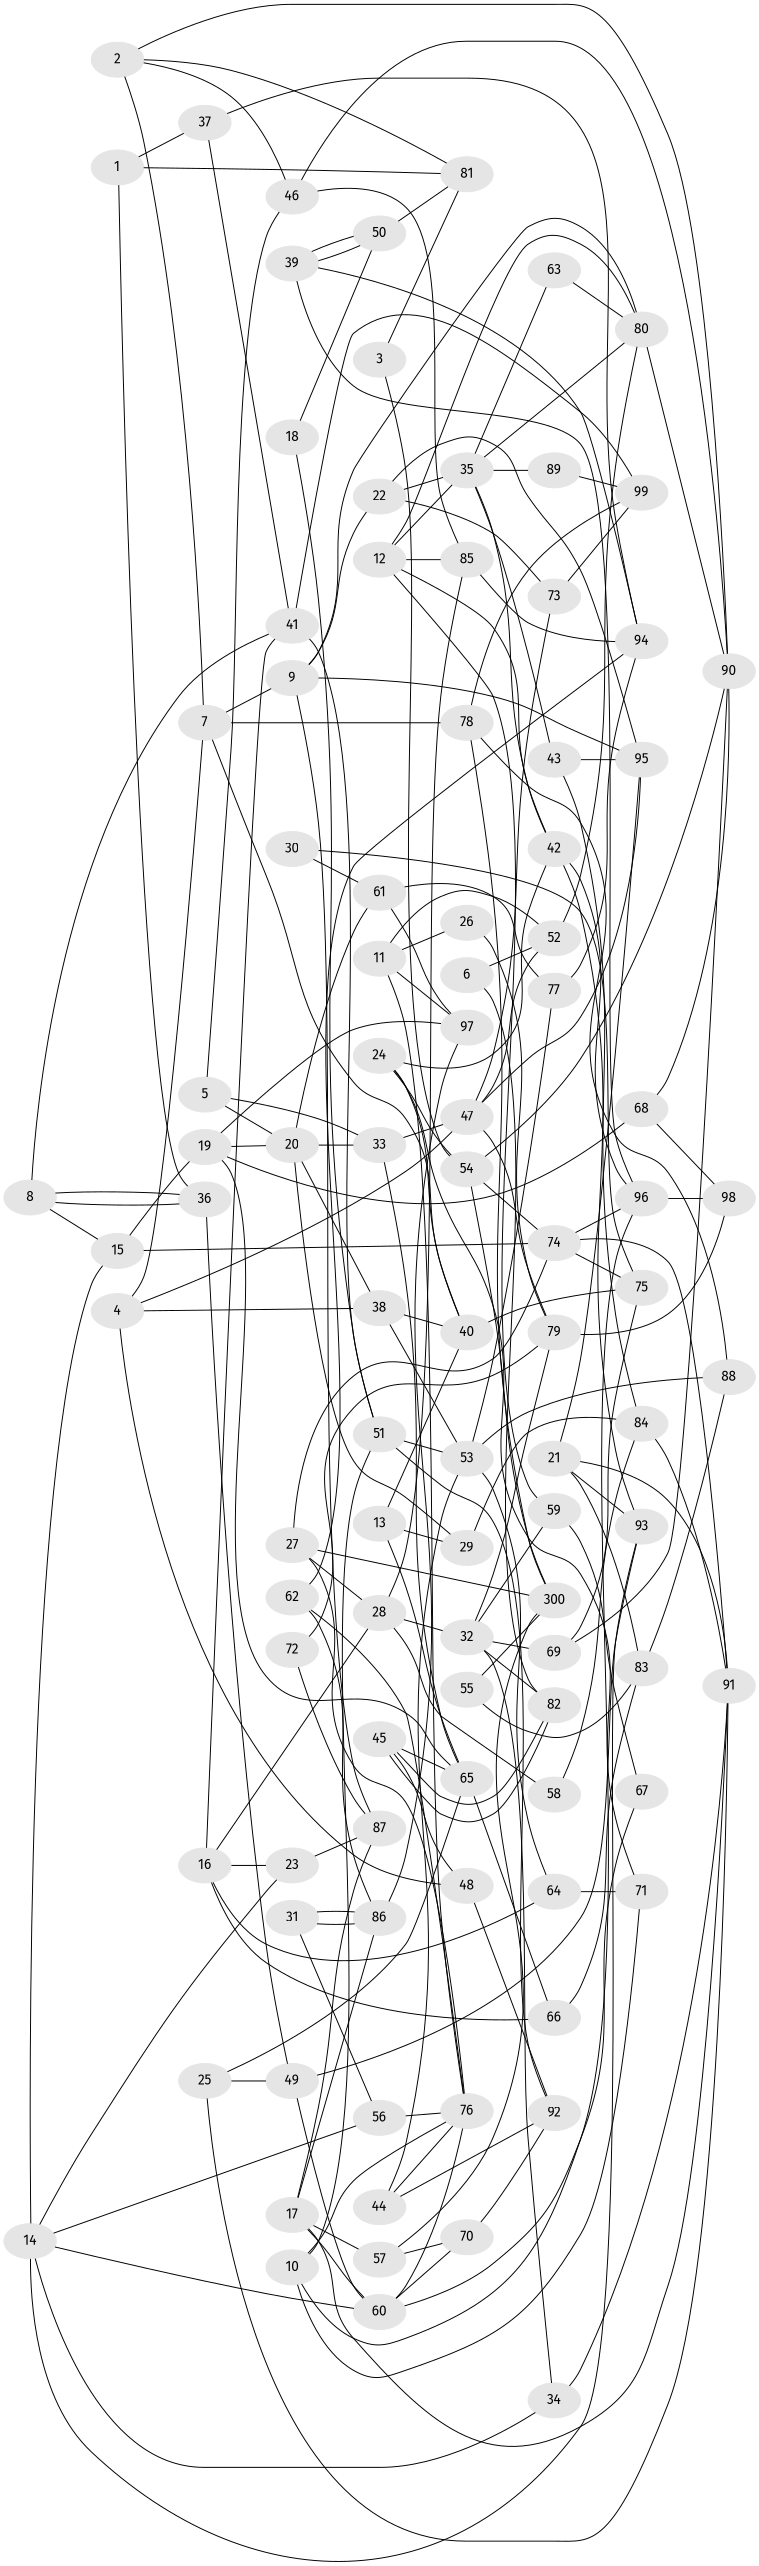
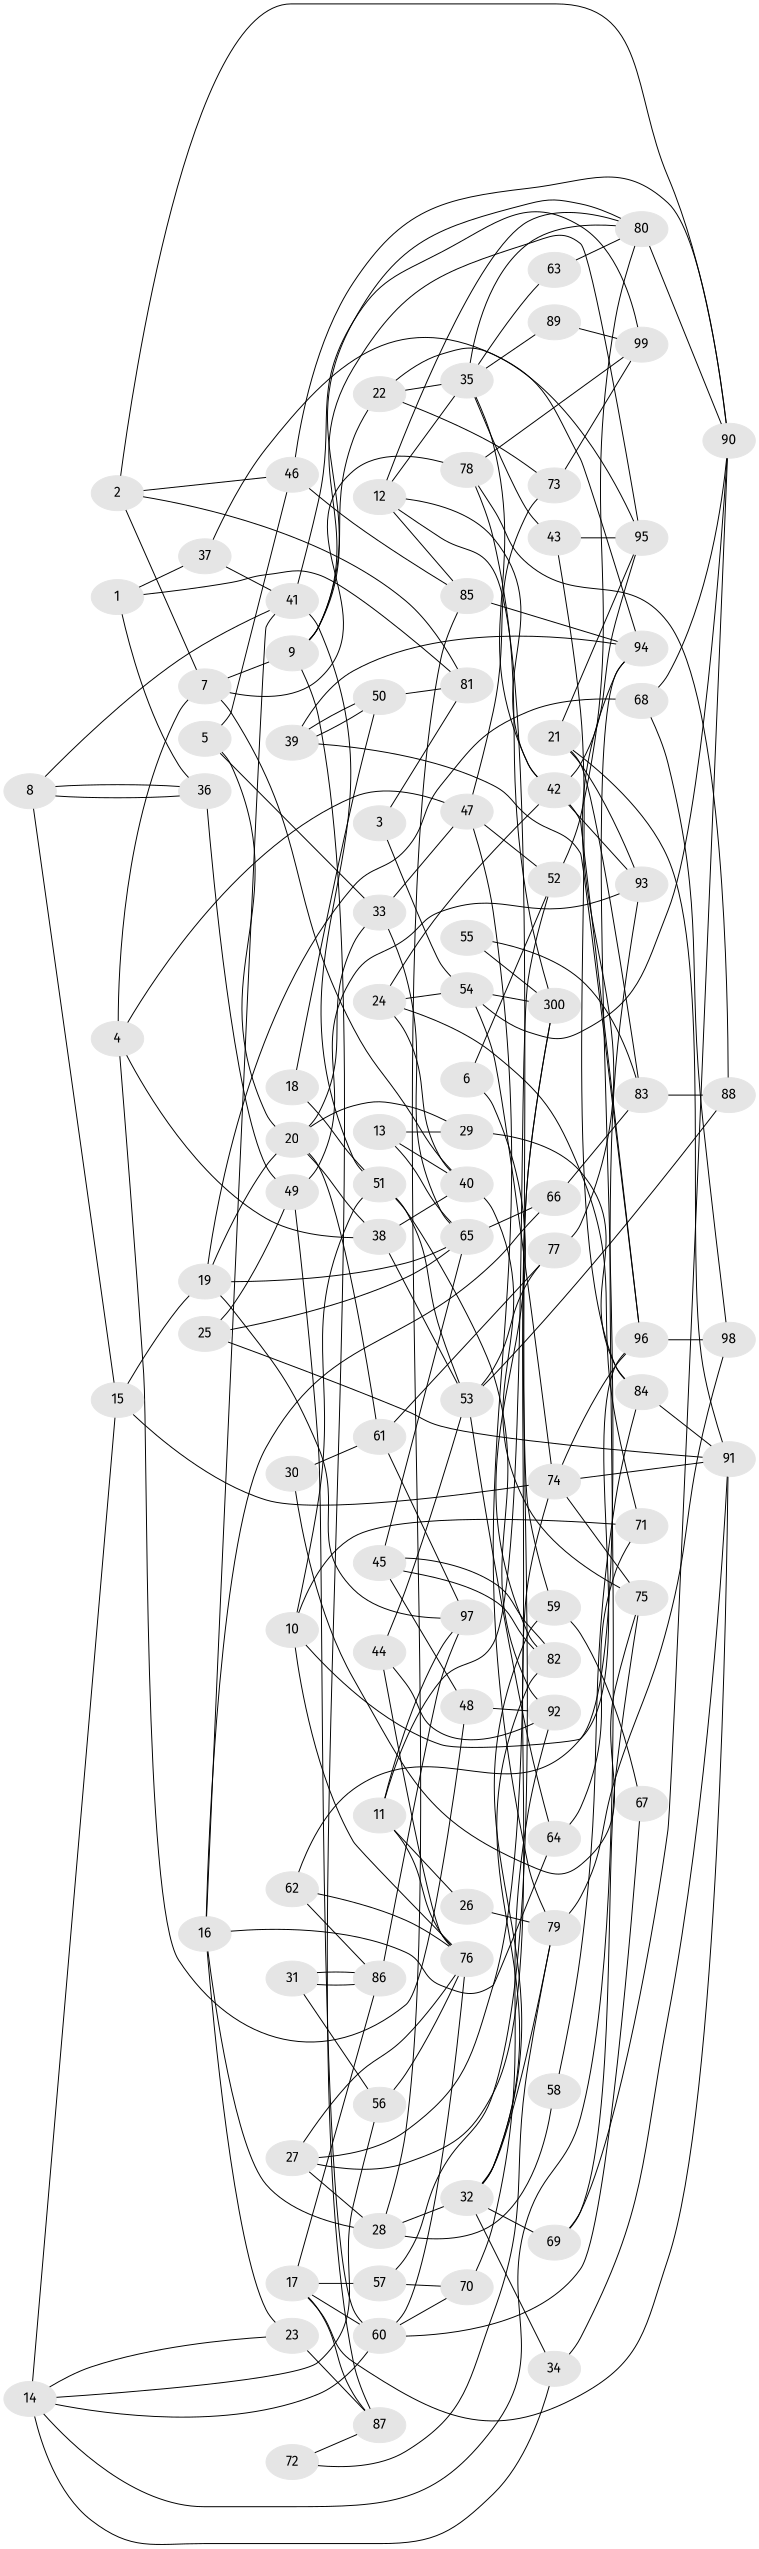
edge "95" -- "47": now "95" -- "42"
